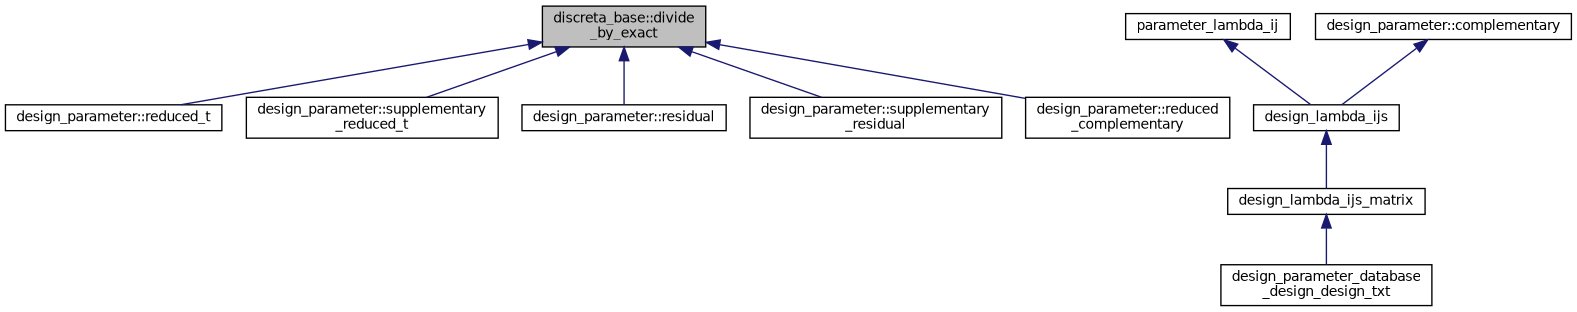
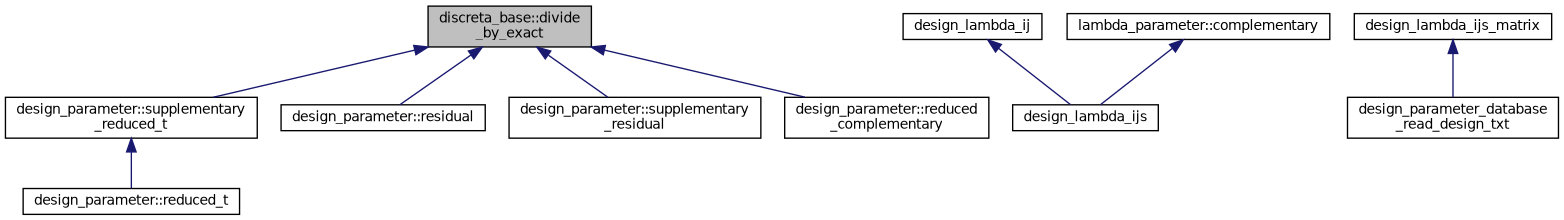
node "parameter_lambda_ij": label "parameter_lambda_ij" -> "design_lambda_ij"
node "design_parameter::complementary": label "design_parameter::complementary" -> "lambda_parameter::complementary"
edge "design_parameter::reduced_t" -> "discreta_base::divide _by_exact": now "design_parameter::reduced_t" -> "design_parameter::supplementary _reduced_t"
edge "design_lambda_ijs_matrix" -> "design_lambda_ijs": removed
node "design_parameter_database _design_design_txt": label "design_parameter_database _design_design_txt" -> "design_parameter_database _read_design_txt"
